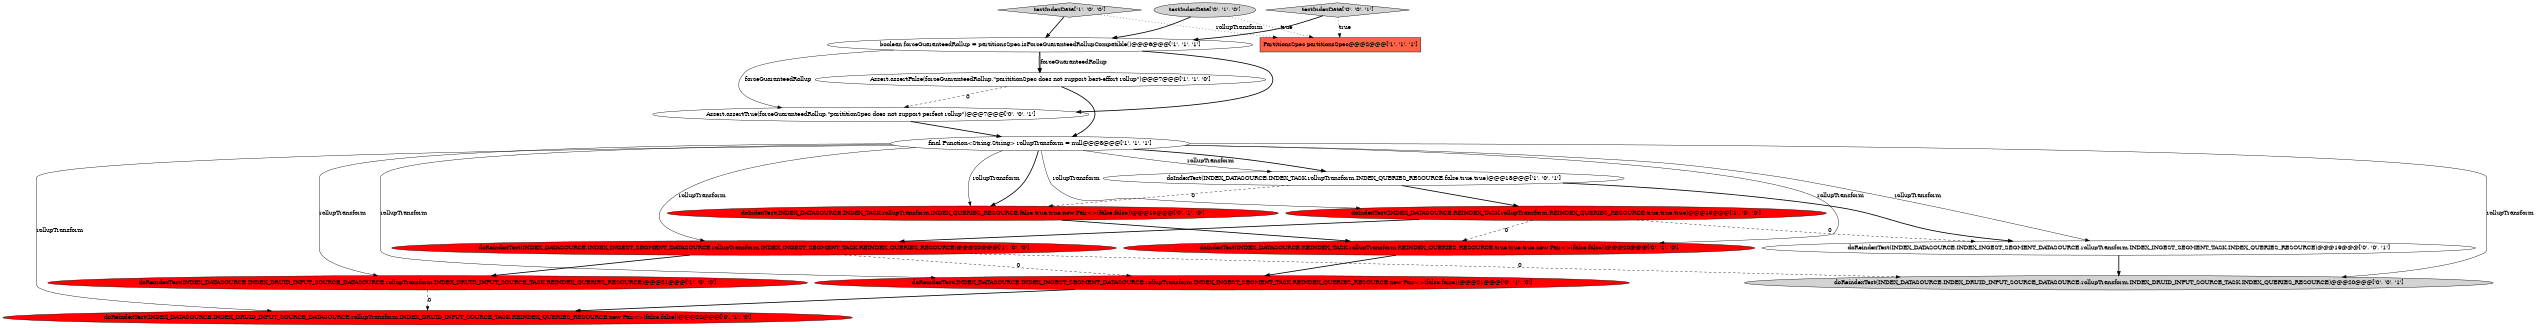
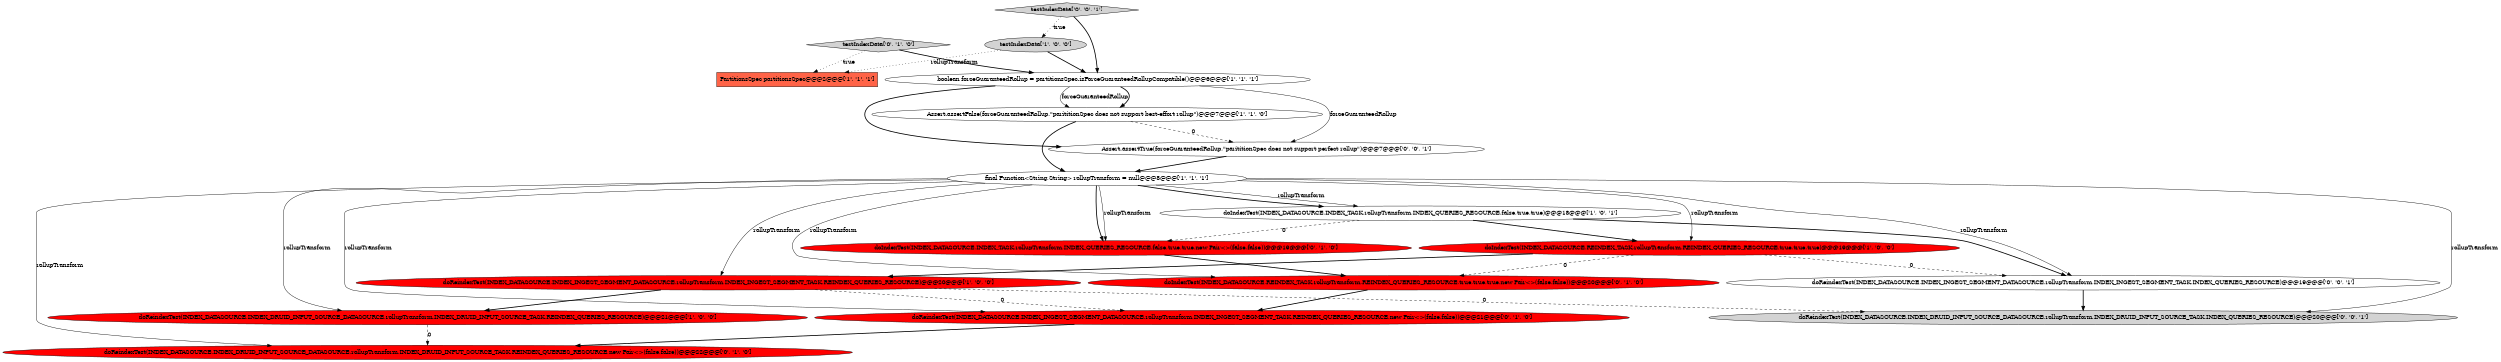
node "testIndexData['1', '0', '0']": shape diamond -> ellipse
node "testIndexData['0', '1', '0']": shape ellipse -> diamond
edge "testIndexData['0', '0', '1']" -> "PartitionsSpec partitionsSpec@@@2@@@['1', '1', '1']": now "testIndexData['0', '0', '1']" -> "testIndexData['1', '0', '0']"
